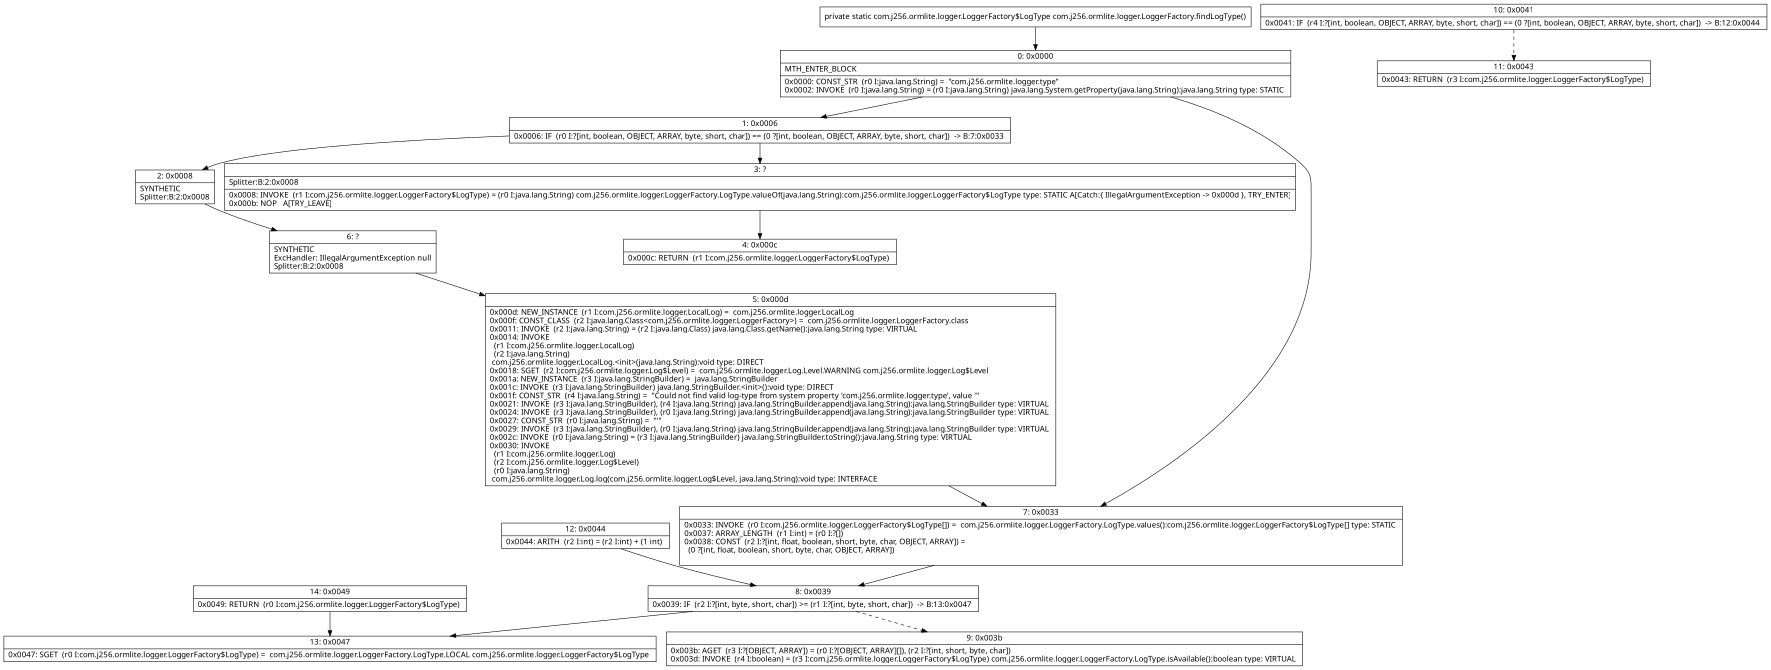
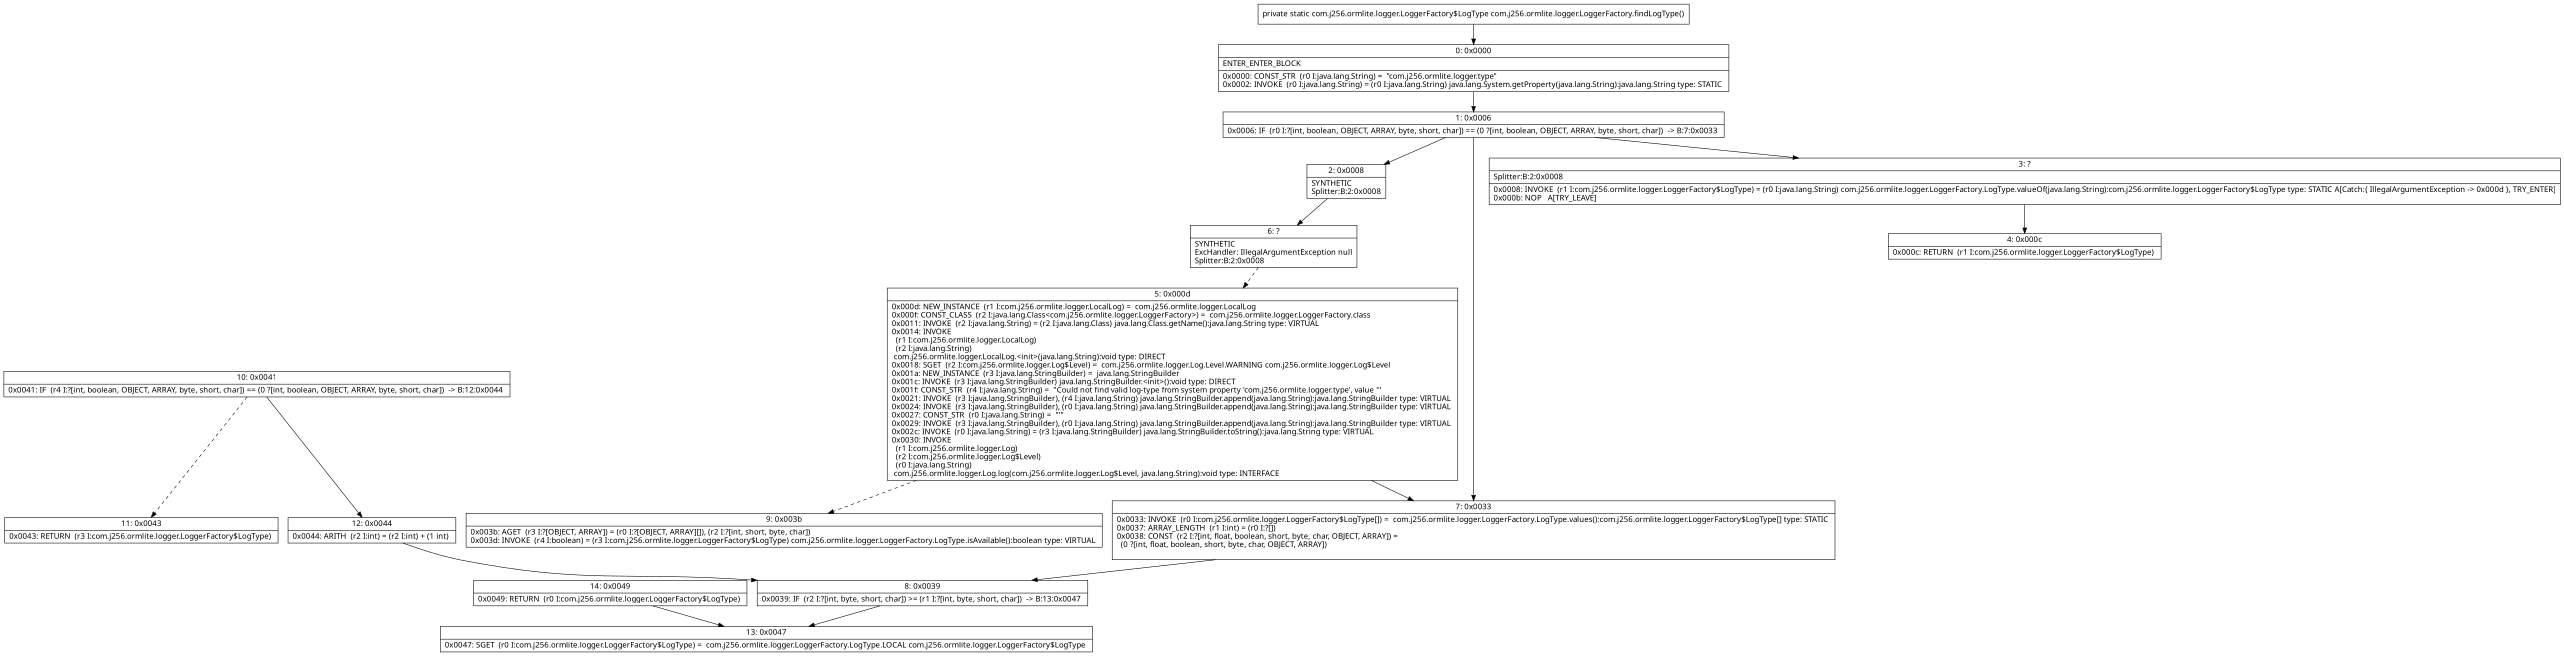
node "0: 0x0000": text "MTH_ENTER_BLOCK" -> "ENTER_ENTER_BLOCK"
edge "6: ?" -> "5: 0x000d": style solid -> dashed
edge "0: 0x0000" -> "7: 0x0033": now "1: 0x0006" -> "7: 0x0033"
edge "10: 0x0041" -> "12: 0x0044": added
edge "8: 0x0039" -> "9: 0x003b": now "5: 0x000d" -> "9: 0x003b"
